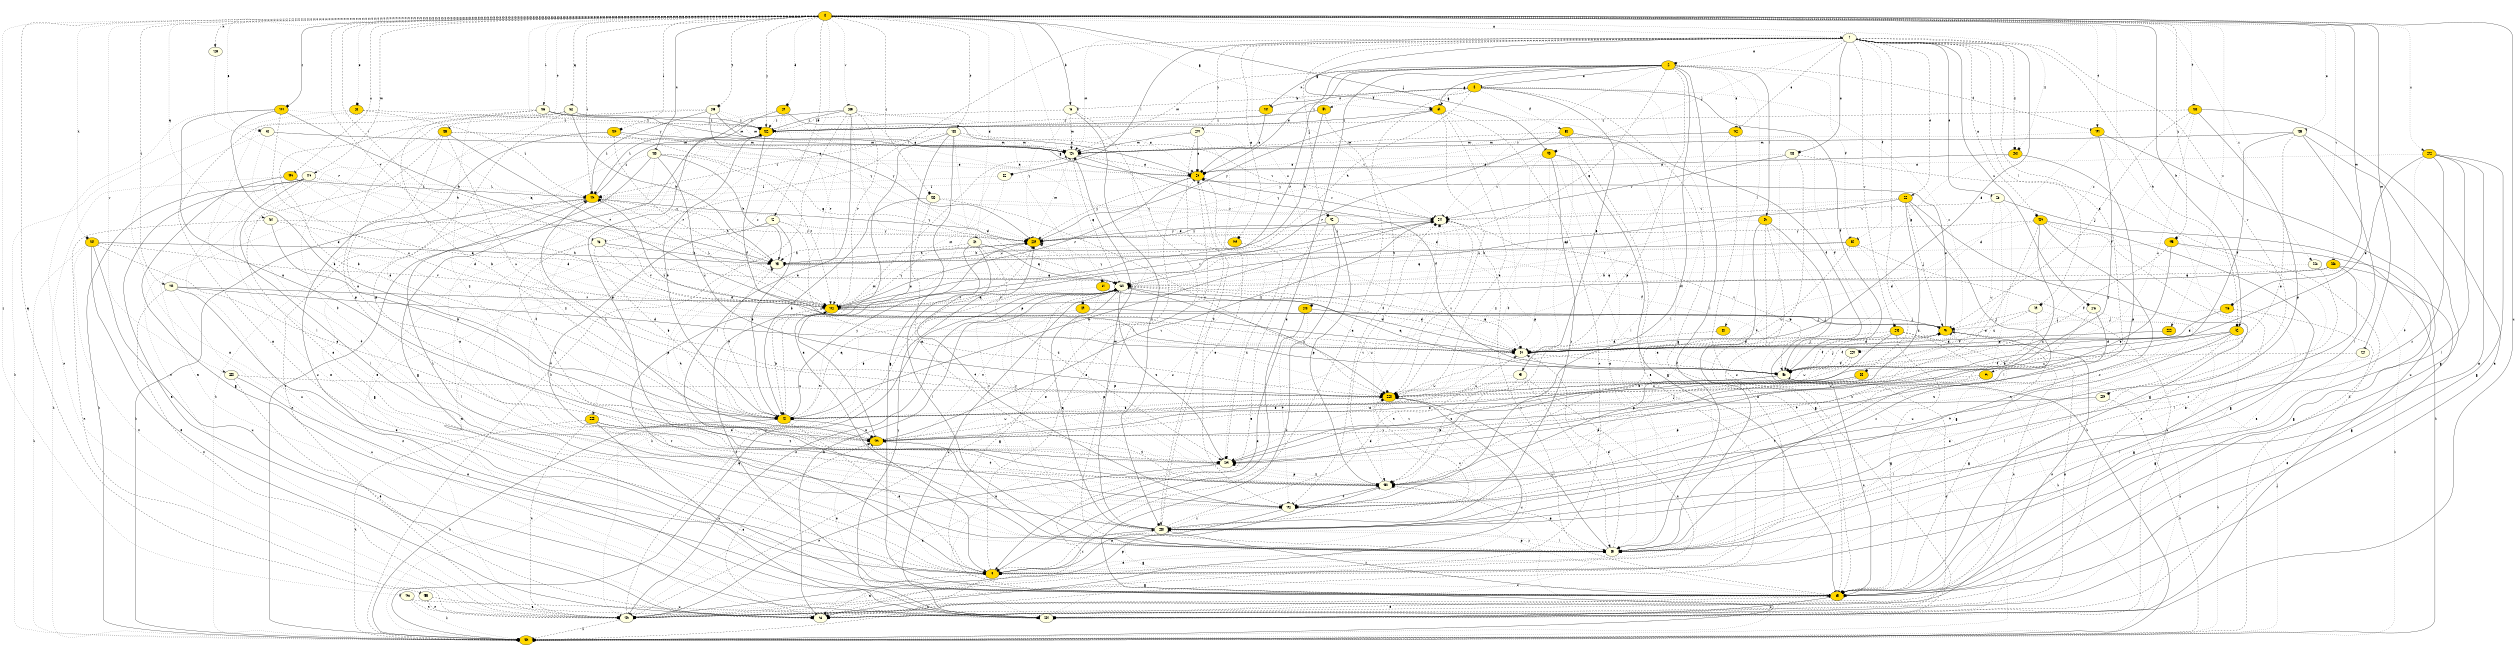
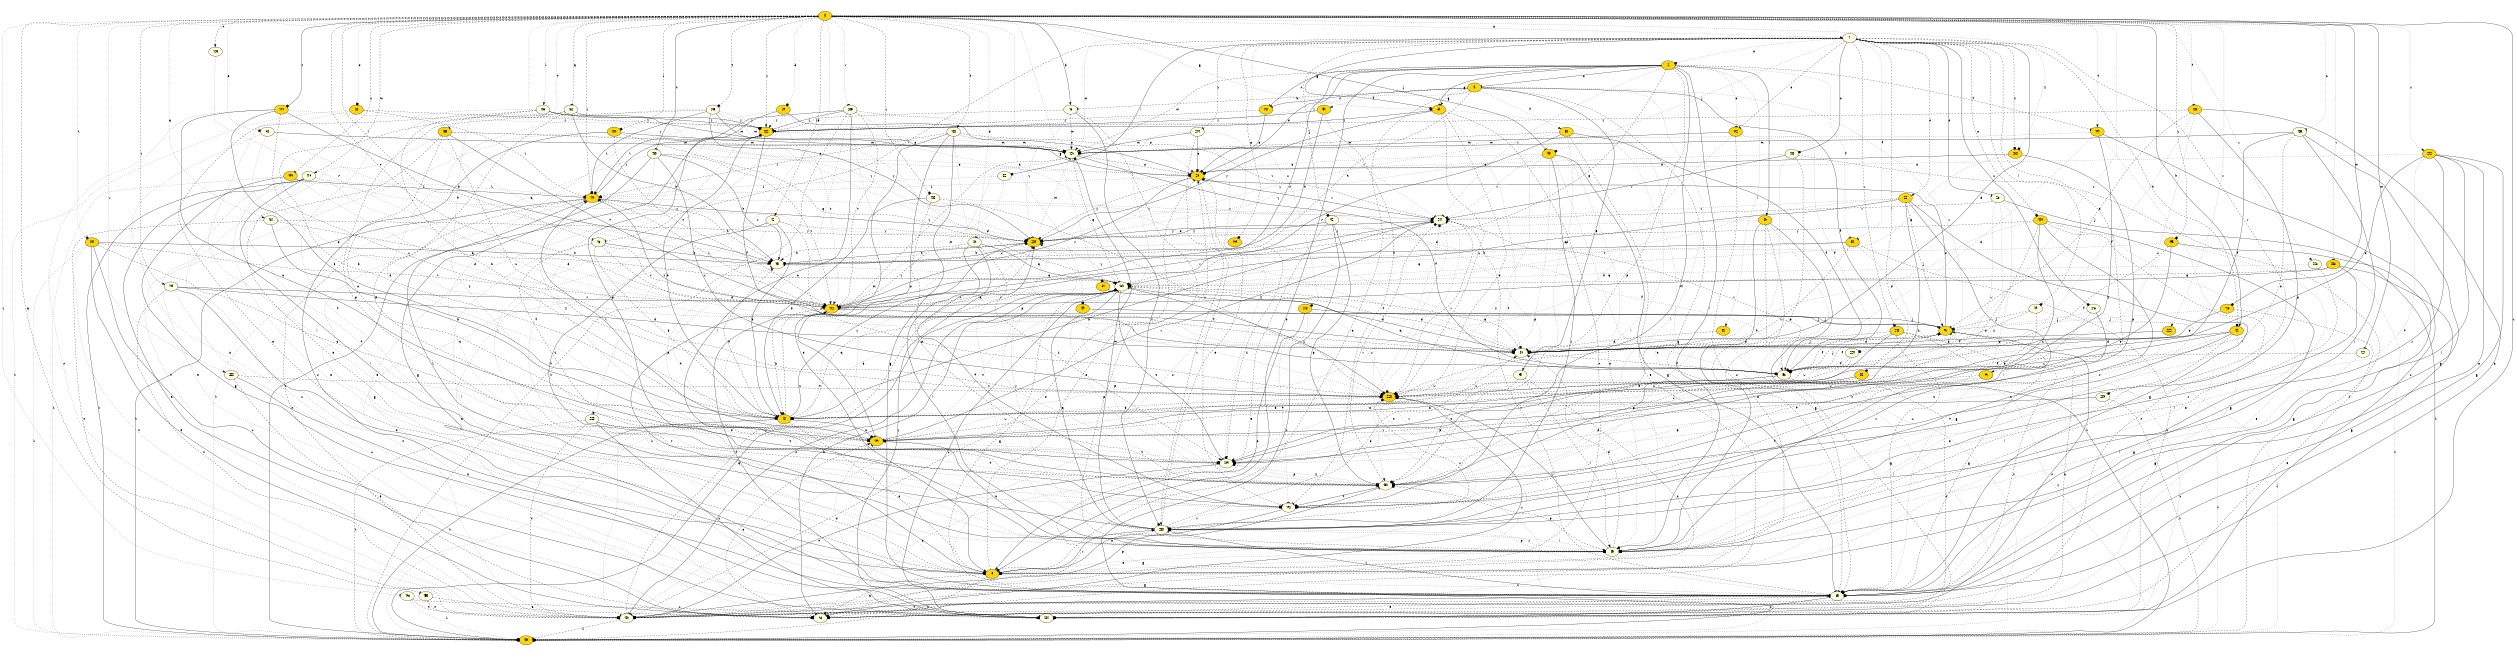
node "228": fillcolor gold -> lightyellow
edge "65" -> "56": now "65" -> "134"
node "65": fillcolor gold -> lightyellow
